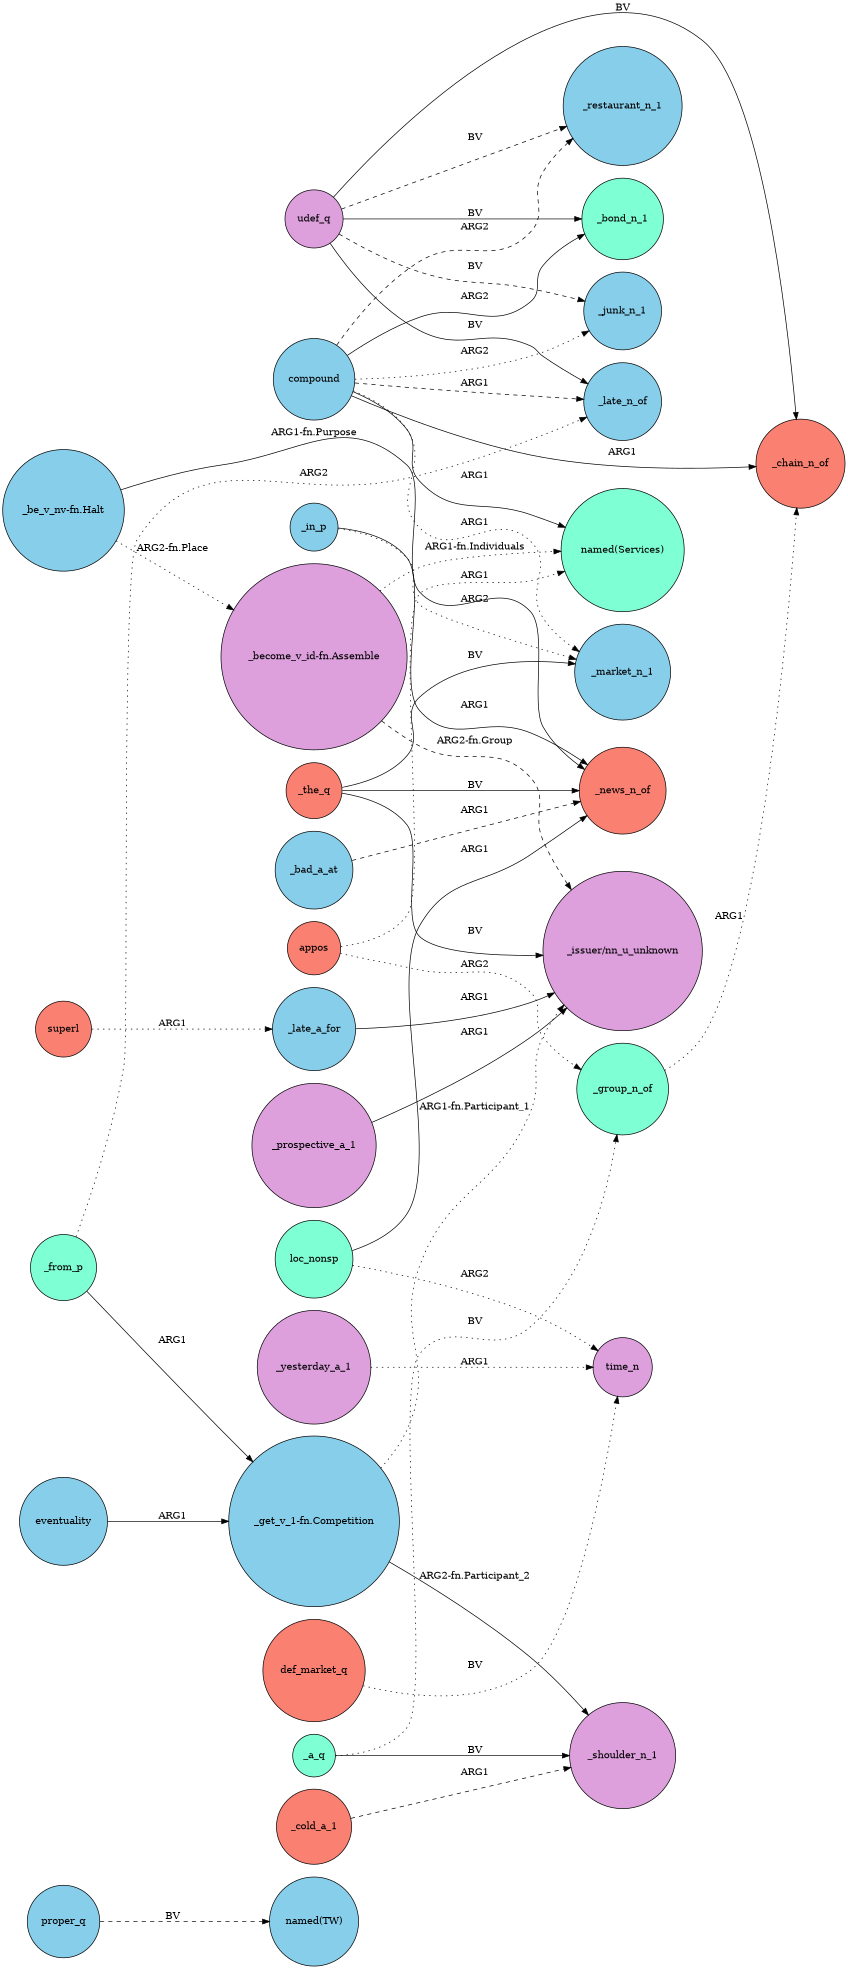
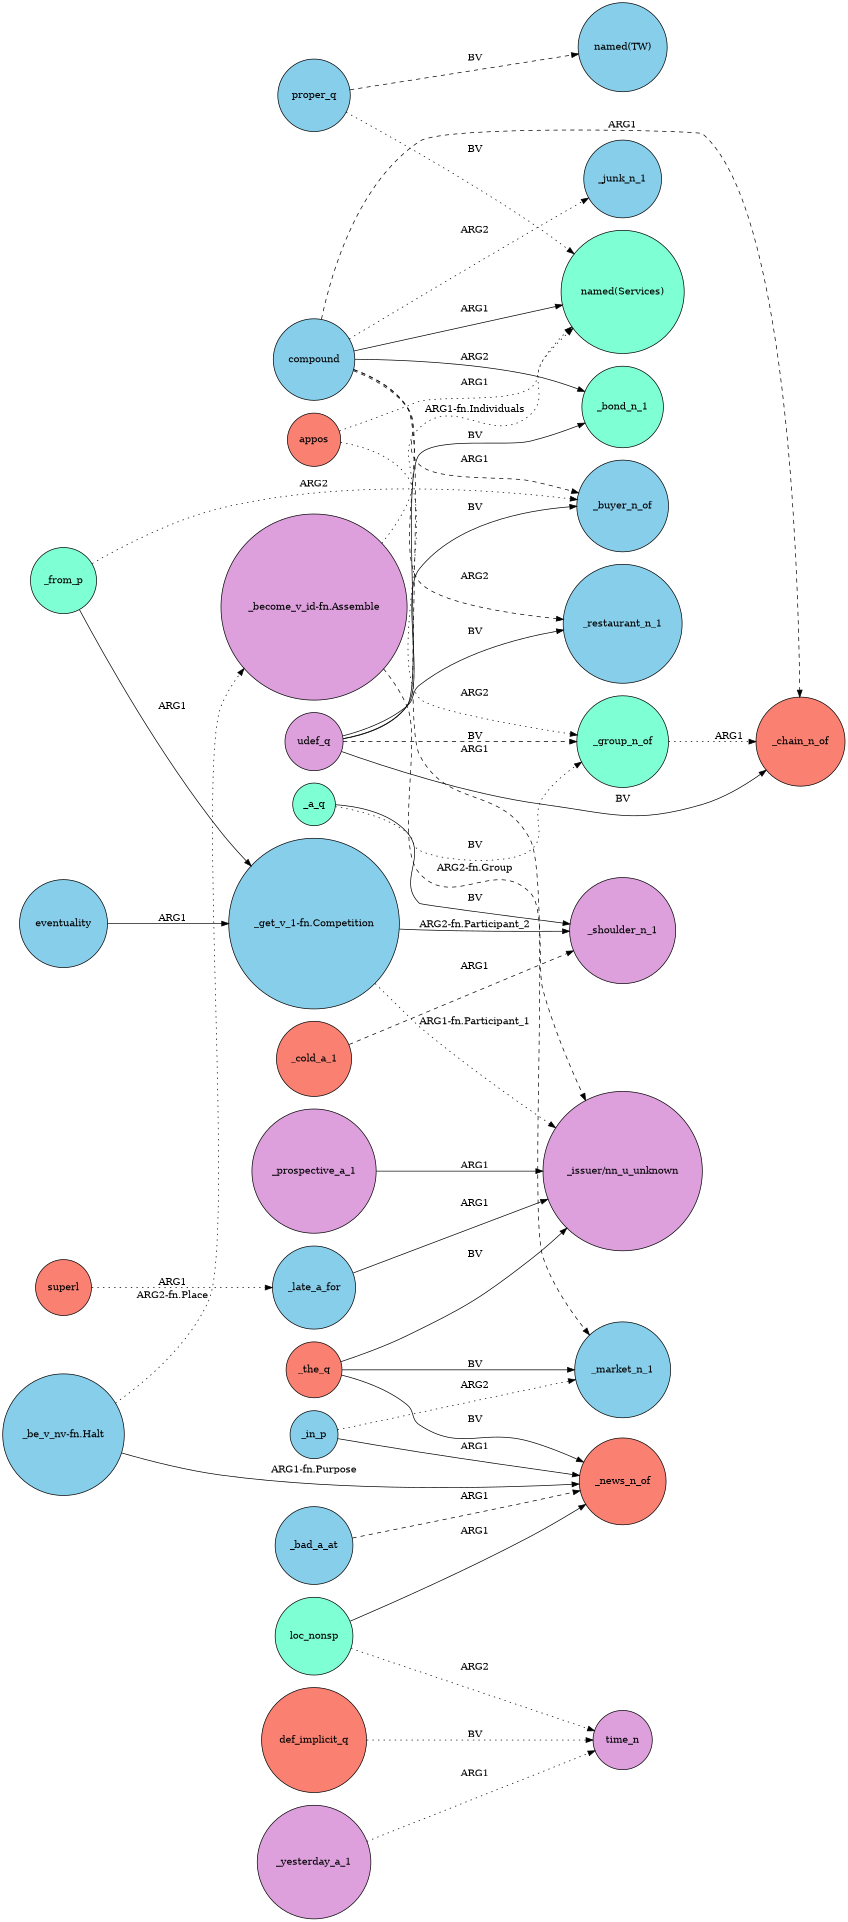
edge "udef_q" -> "_restaurant_n_1": style dashed -> solid
edge "proper_q" -> "named(Services)": added, label "BV"
edge "udef_q" -> "_junk_n_1": now "udef_q" -> "_group_n_of"
node "_late_n_of": label "_late_n_of" -> "_buyer_n_of"
edge "compound" -> "_chain_n_of": style solid -> dashed
edge "compound" -> "_market_n_1": style dotted -> dashed
node "def_market_q": label "def_market_q" -> "def_implicit_q"
